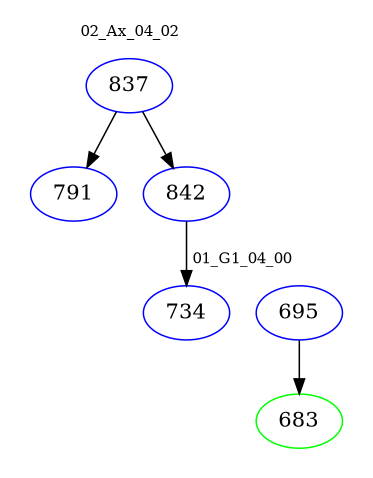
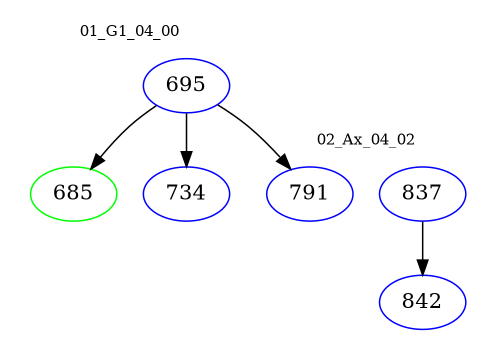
edge "837" -> "791": now "695" -> "791"
edge "842" -> "734": now "695" -> "734"
node "683": label "683" -> "685"
